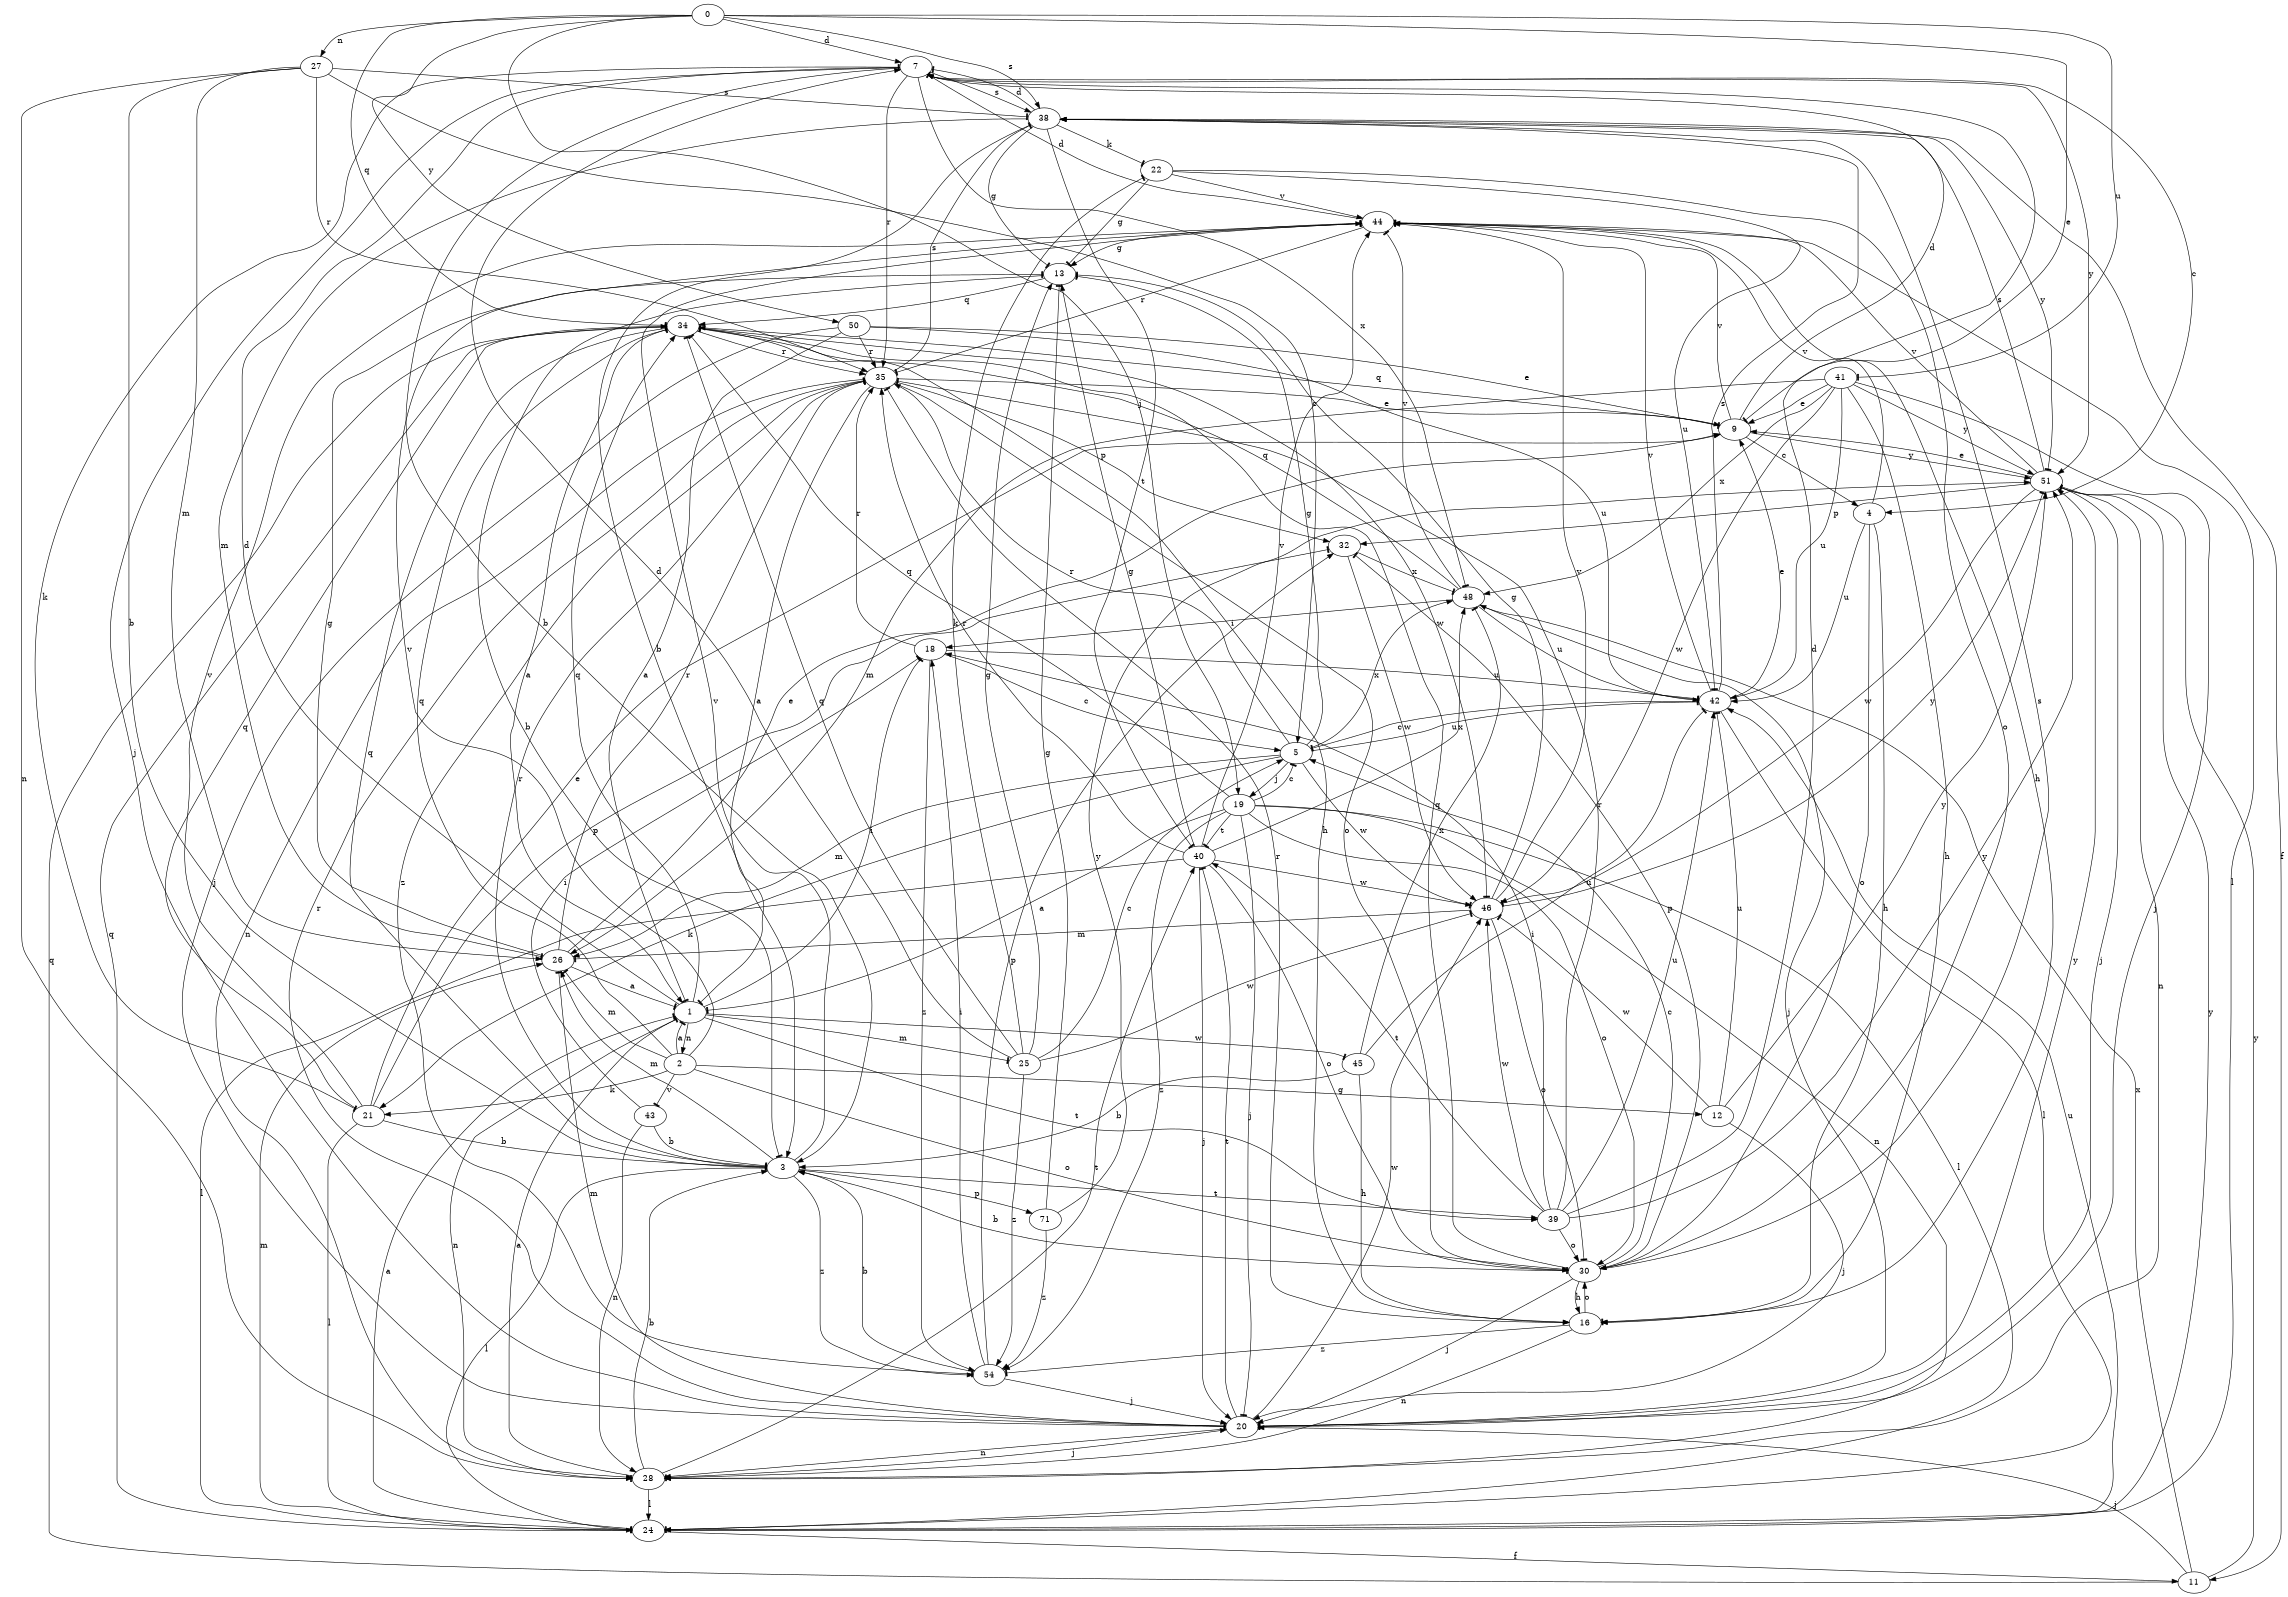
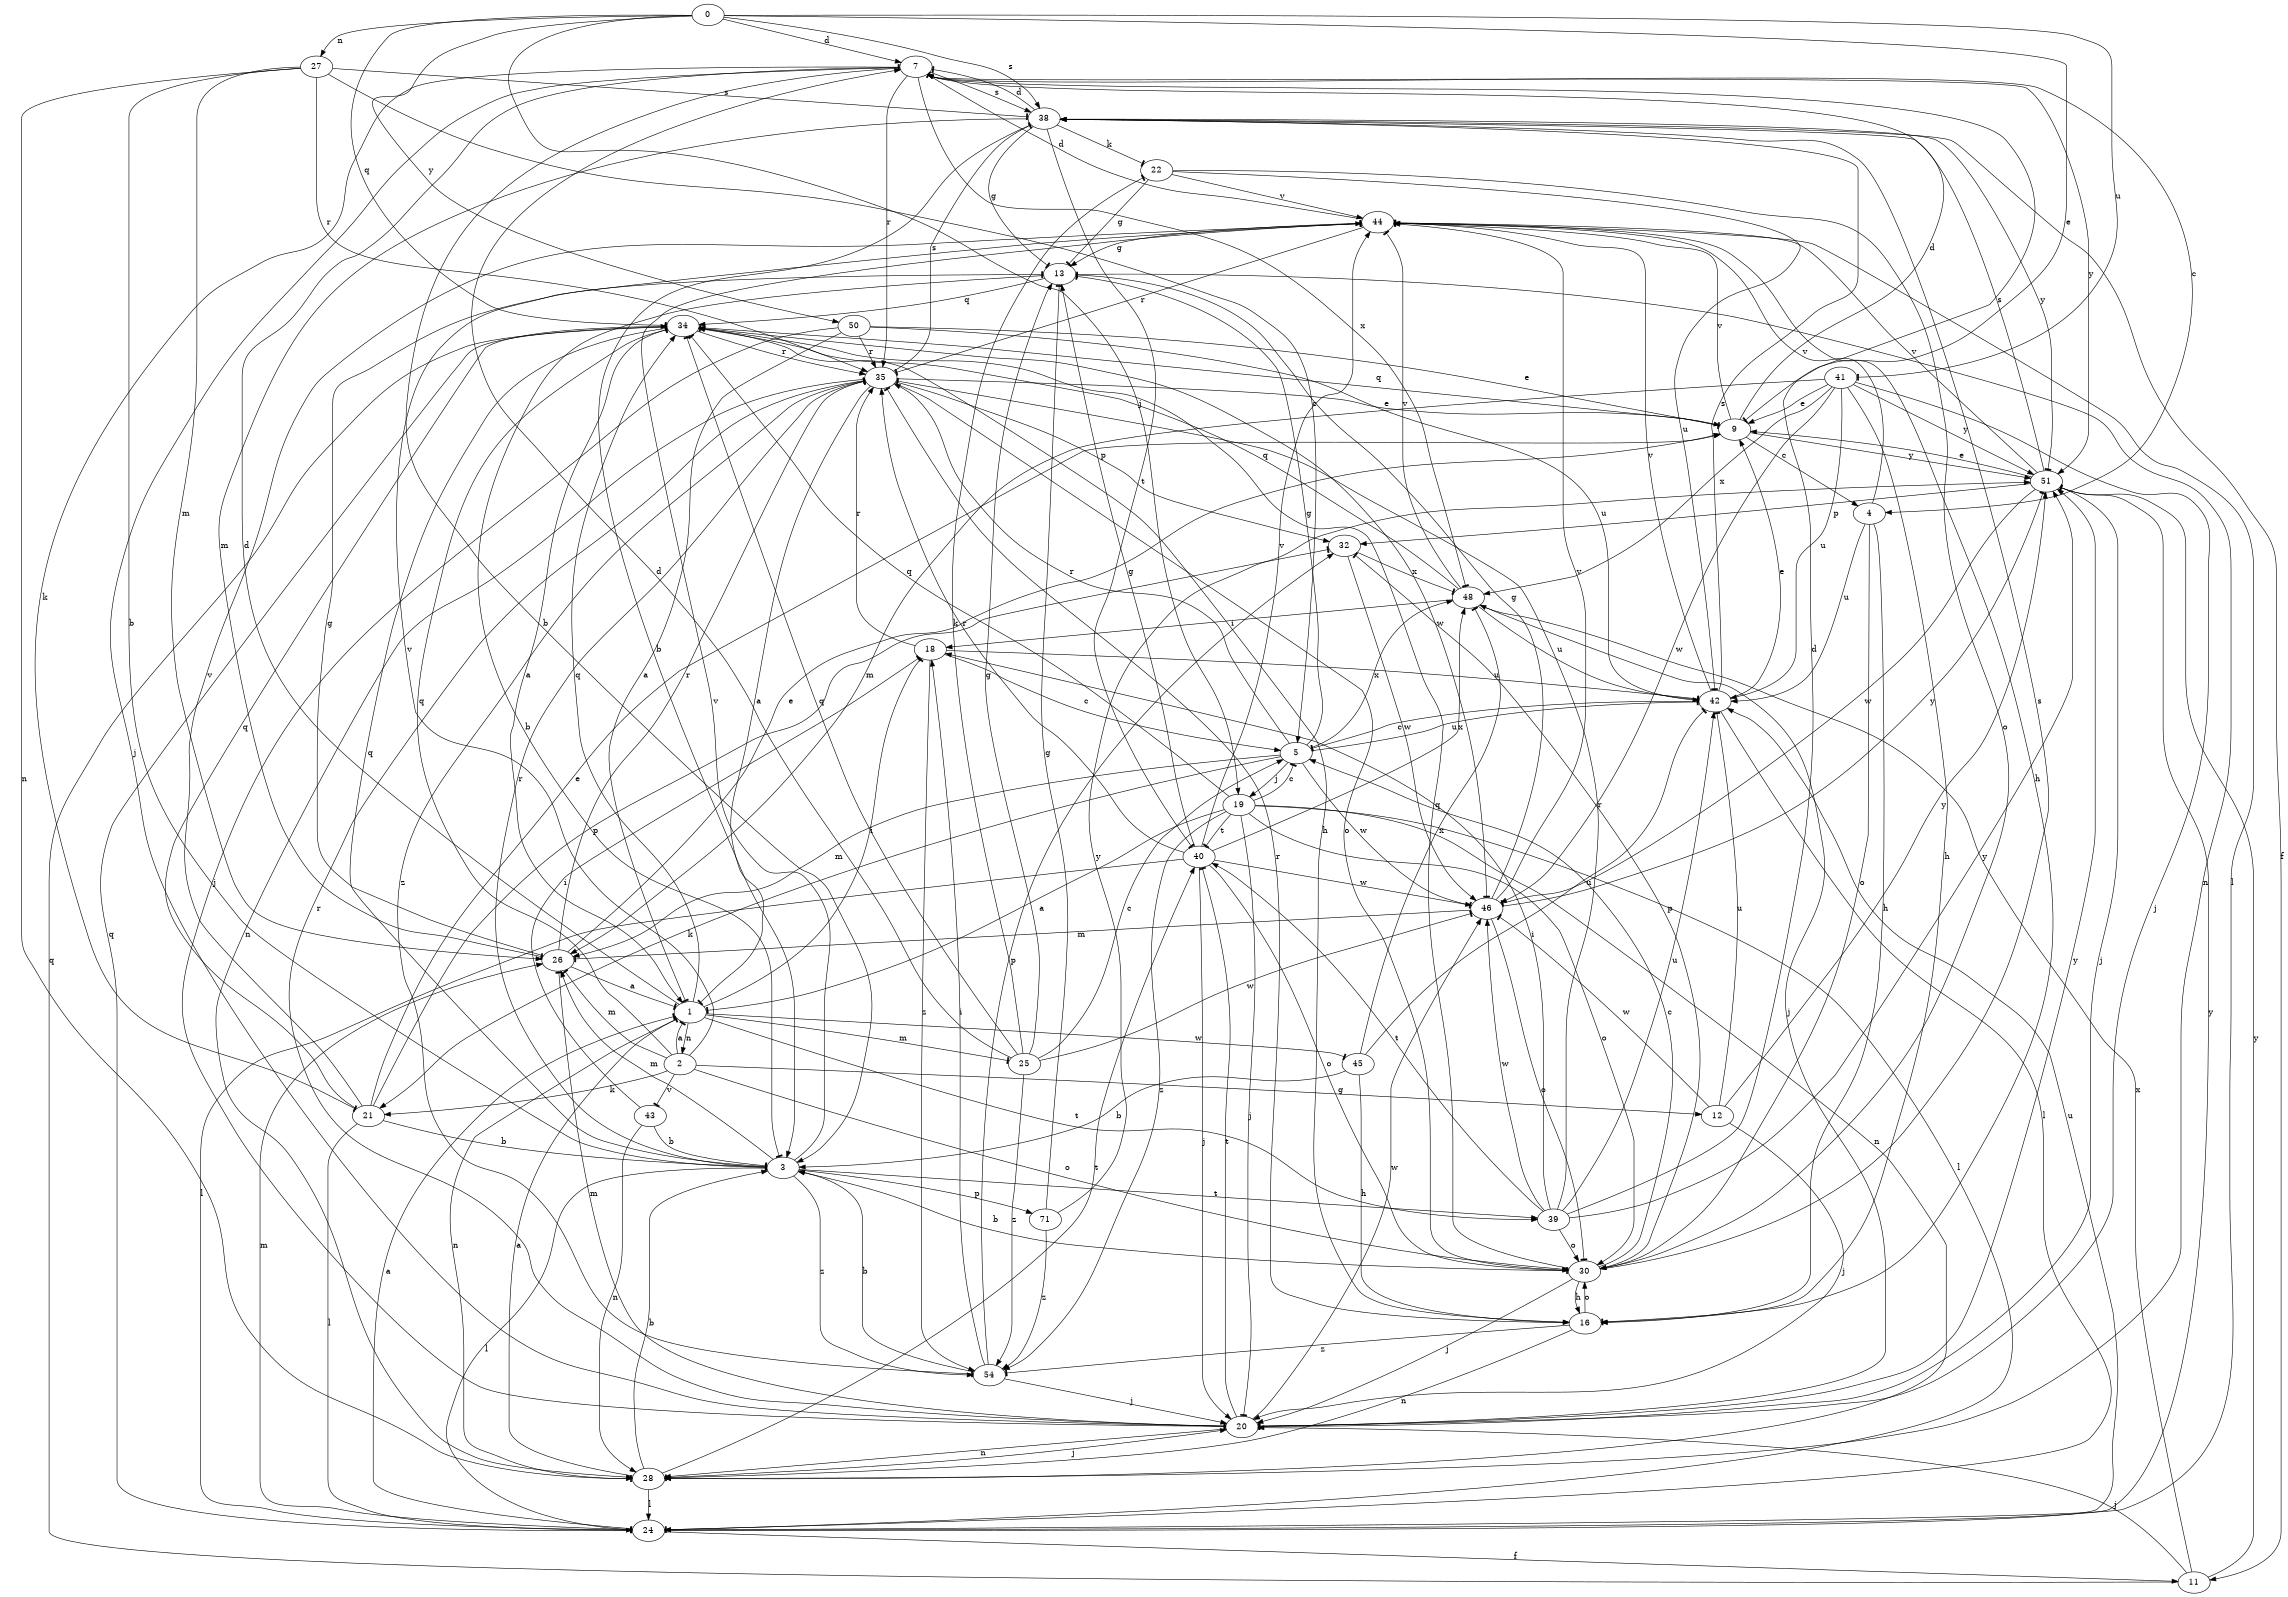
edge "48" -> "34": arrowhead tee -> normal
edge "51" -> "28": now "13" -> "28"
